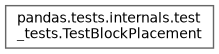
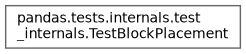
node "pandas.tests.internals.test _tests.TestBlockPlacement": label "pandas.tests.internals.test _tests.TestBlockPlacement" -> "pandas.tests.internals.test _internals.TestBlockPlacement"
